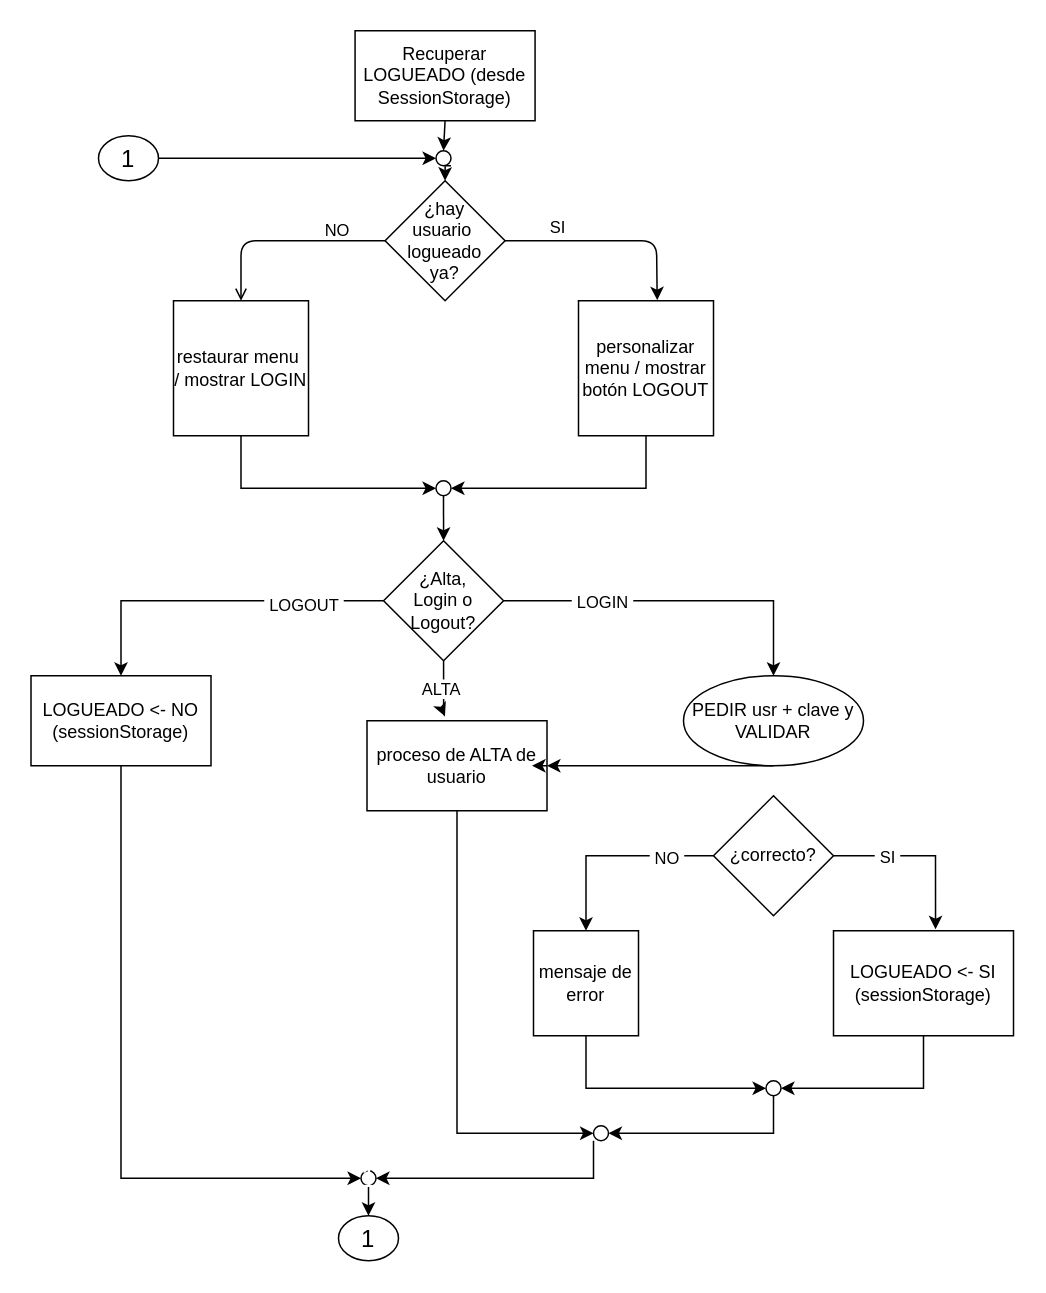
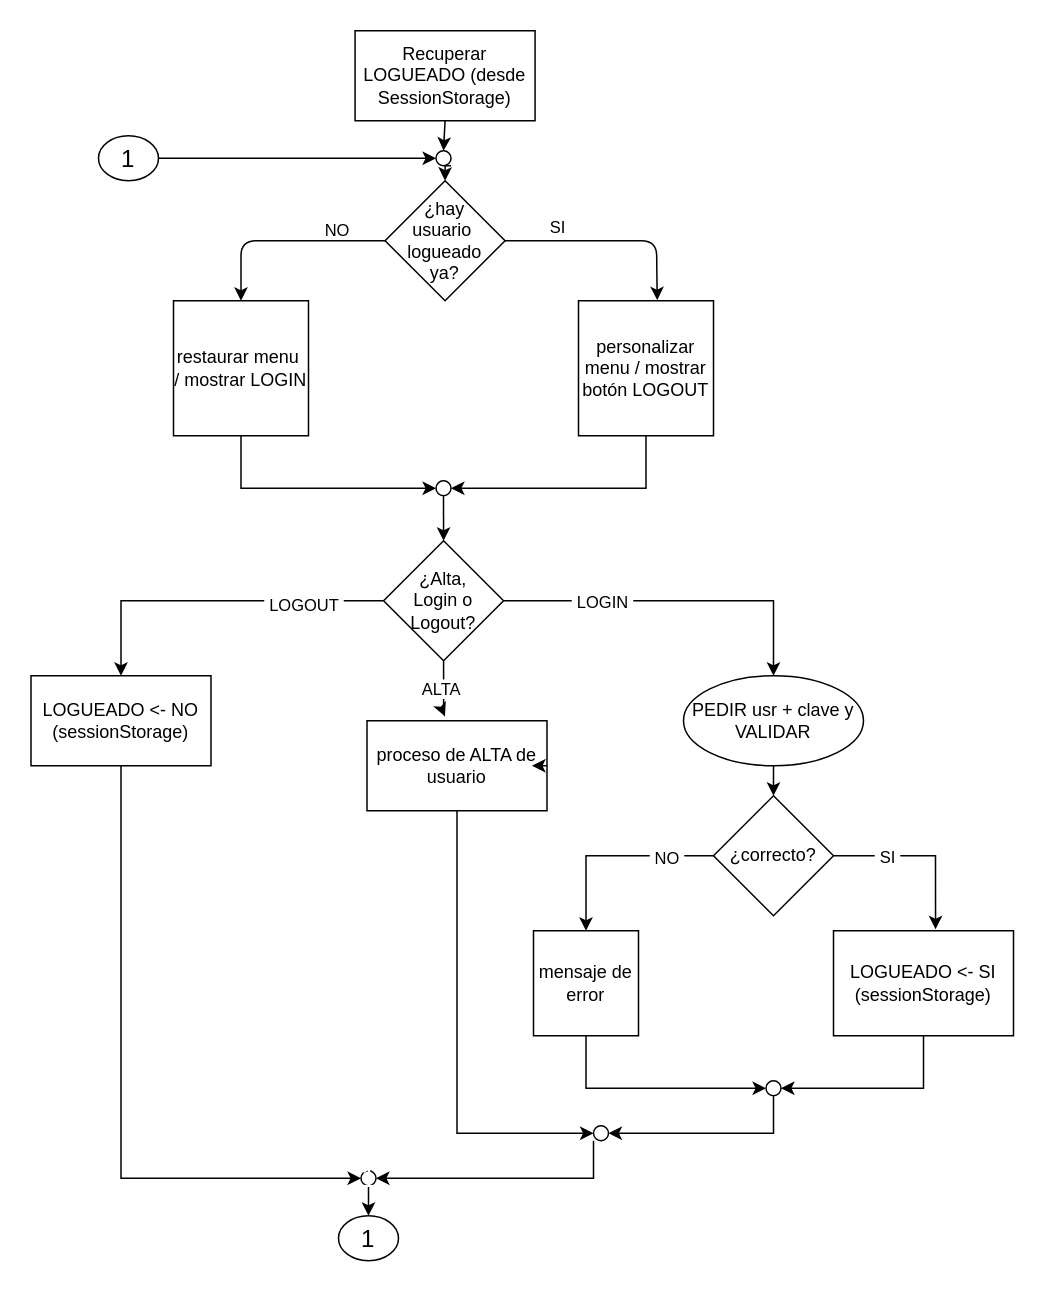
edge "¿hay usuario logueado ya?" -> "restaurar menu / mostrar LOGIN": arrowhead open -> classic
edge "PEDIR usr + clave y VALIDAR" -> "proceso de ALTA de usuario": now "PEDIR usr + clave y VALIDAR" -> "¿correcto?"
